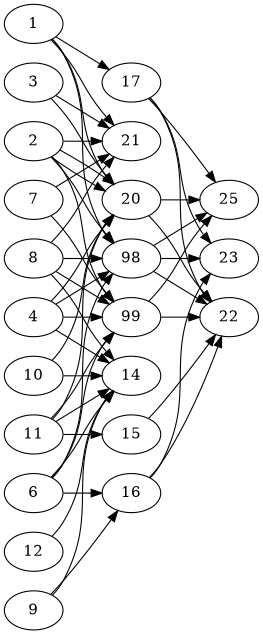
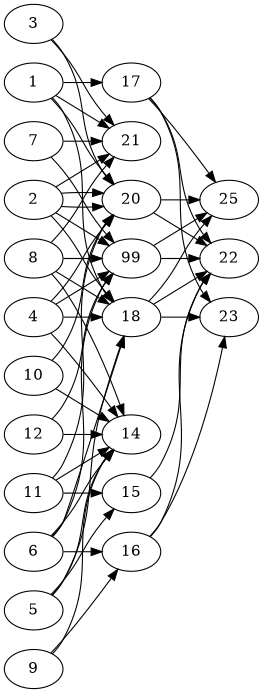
node "98": label "98" -> "18"
edge "11" -> "99": now "12" -> "99"
node "5": added
